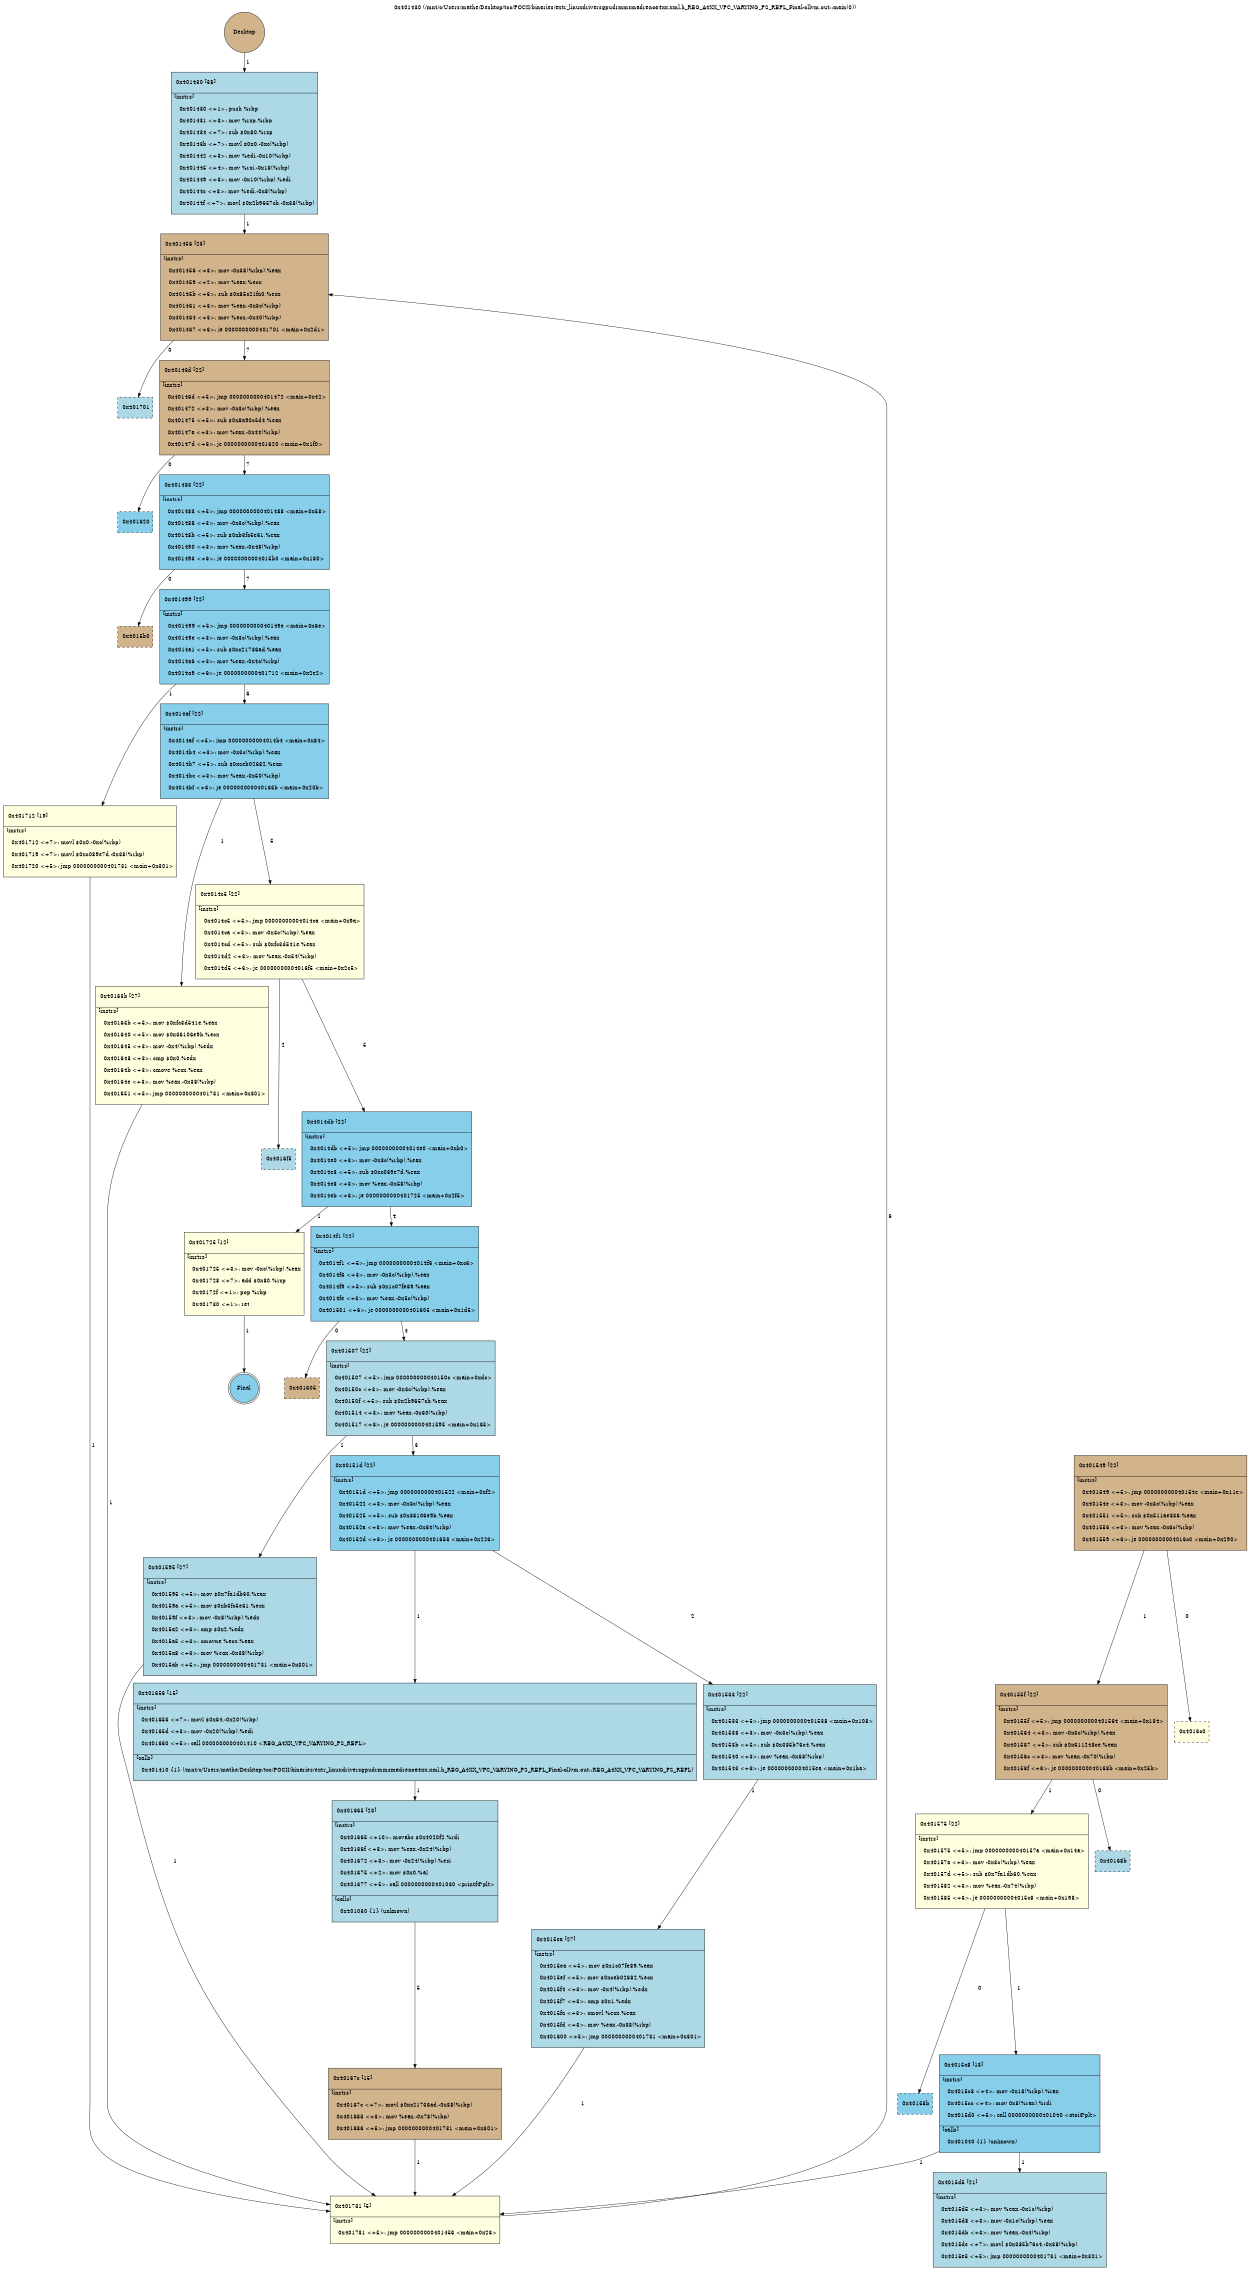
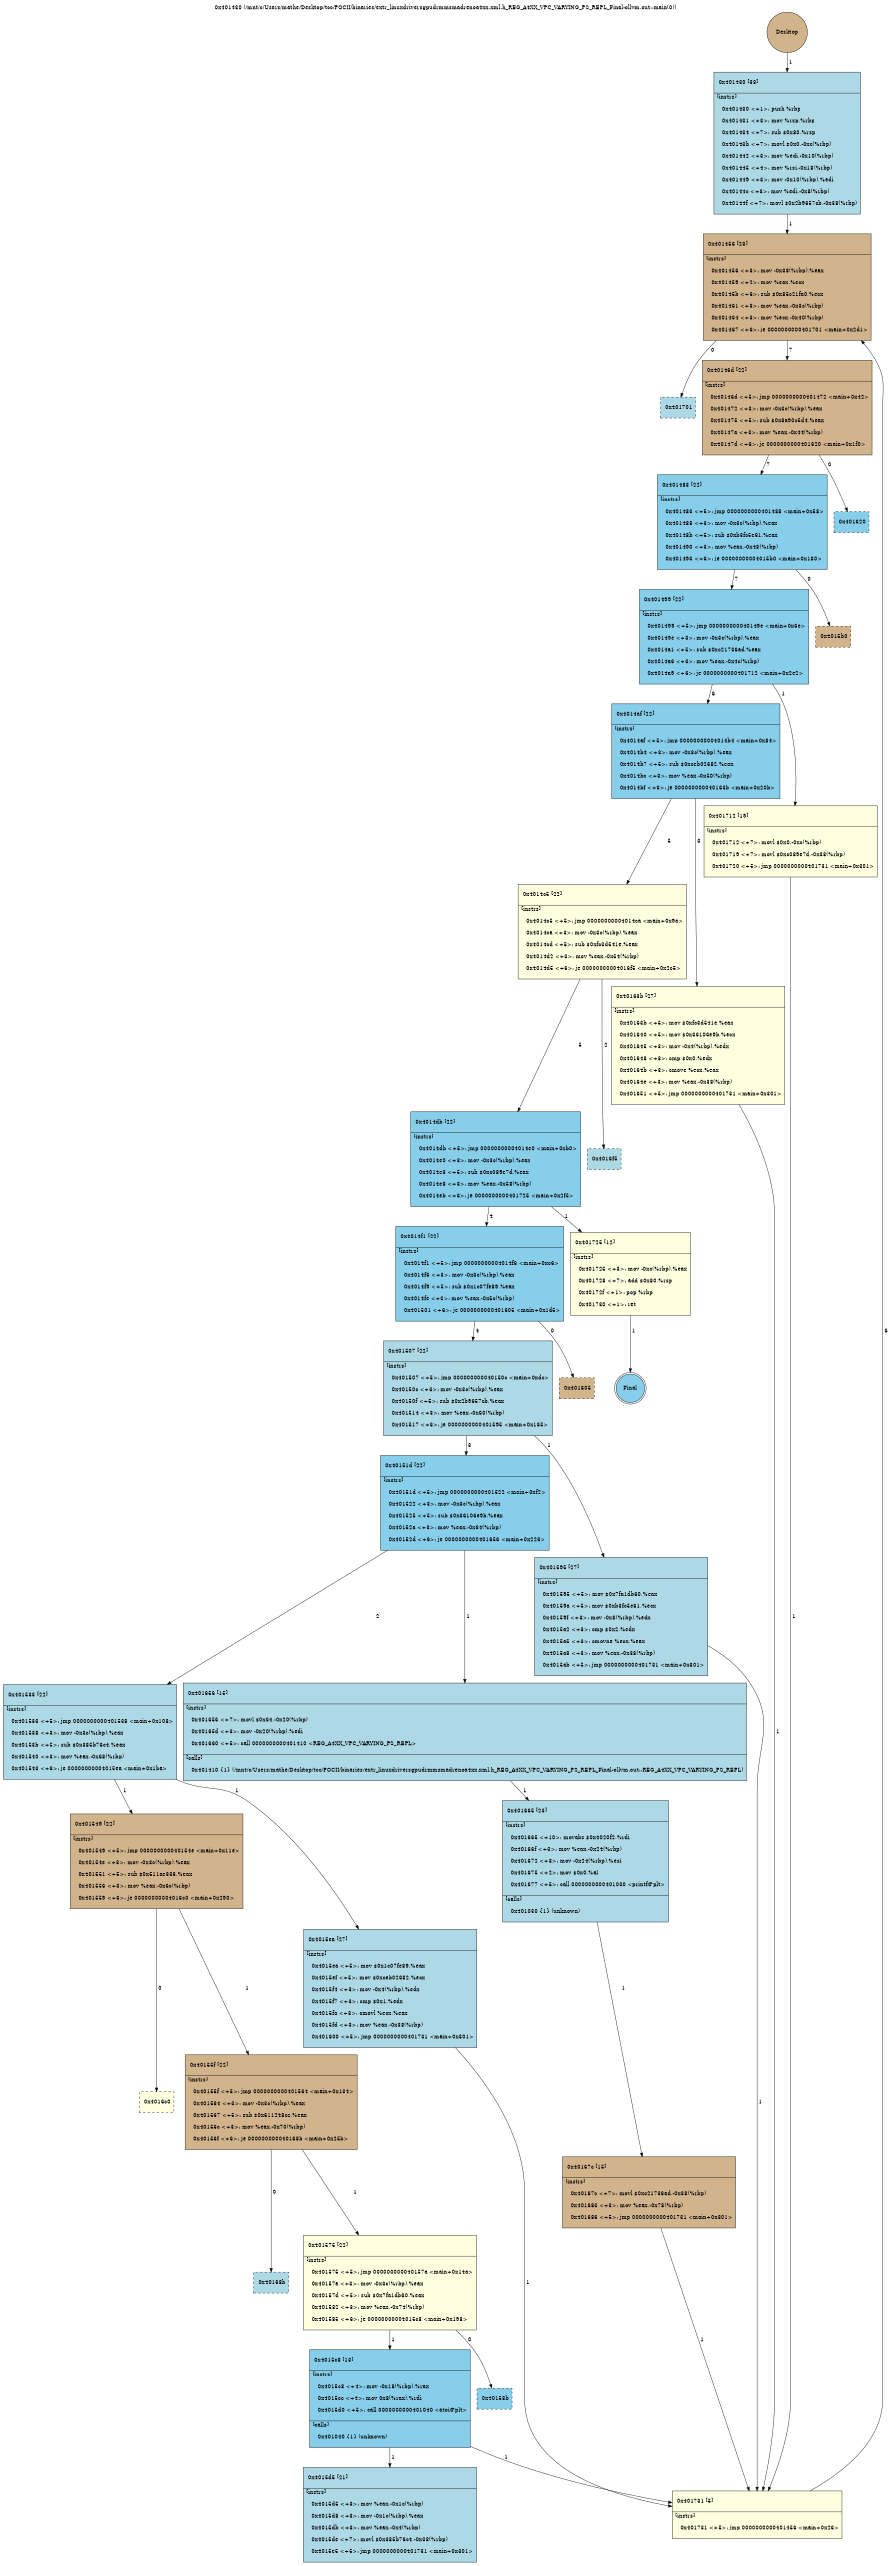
edge "0x4014af [22]" -> "0x40163b [27]": label " 1" -> " 3"
edge "0x401533 [22]" -> "0x401549 [22]": added, label "1"
edge "0x401665 [23]" -> "0x40167c [15]": label " 5" -> " 1"
